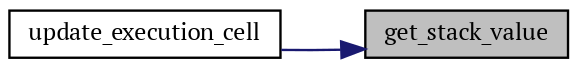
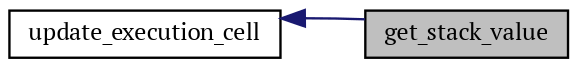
edge "update_execution_cell" -> "get_stack_value": reversed
